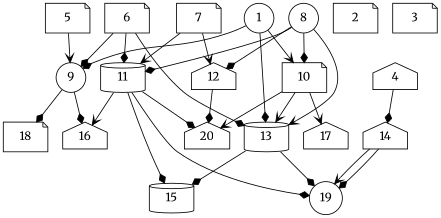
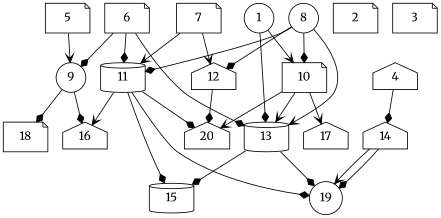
edge "1" -> "9": removed
